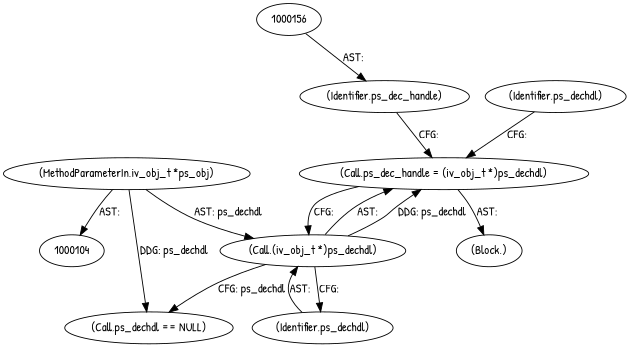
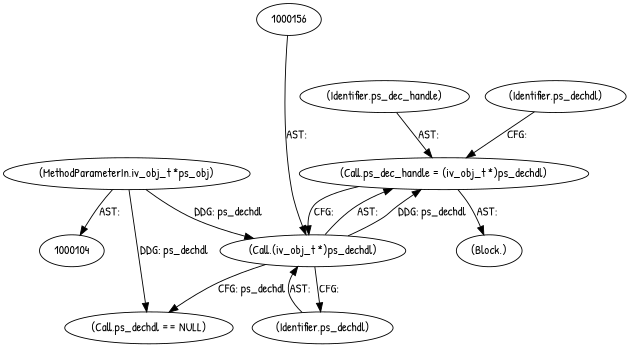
edge "1000156" -> "(Identifier,ps_dec_handle)": now "1000156" -> "(Call,(iv_obj_t *)ps_dechdl)"
edge "(Identifier,ps_dec_handle)" -> "(Call,ps_dec_handle = (iv_obj_t *)ps_dechdl)": label "CFG: " -> "AST: "
edge "(MethodParameterIn,iv_obj_t *ps_obj)" -> "(Call,(iv_obj_t *)ps_dechdl)": label "AST: ps_dechdl" -> "DDG: ps_dechdl"
